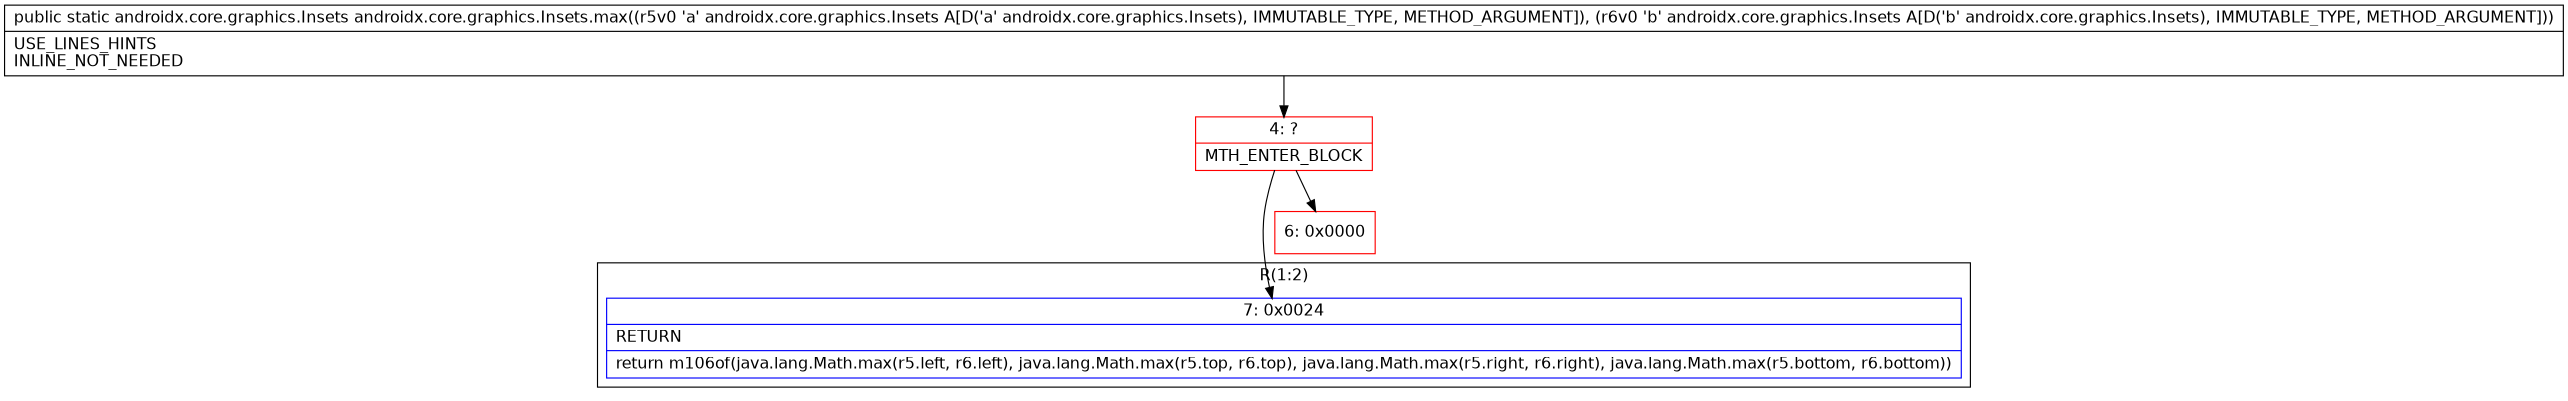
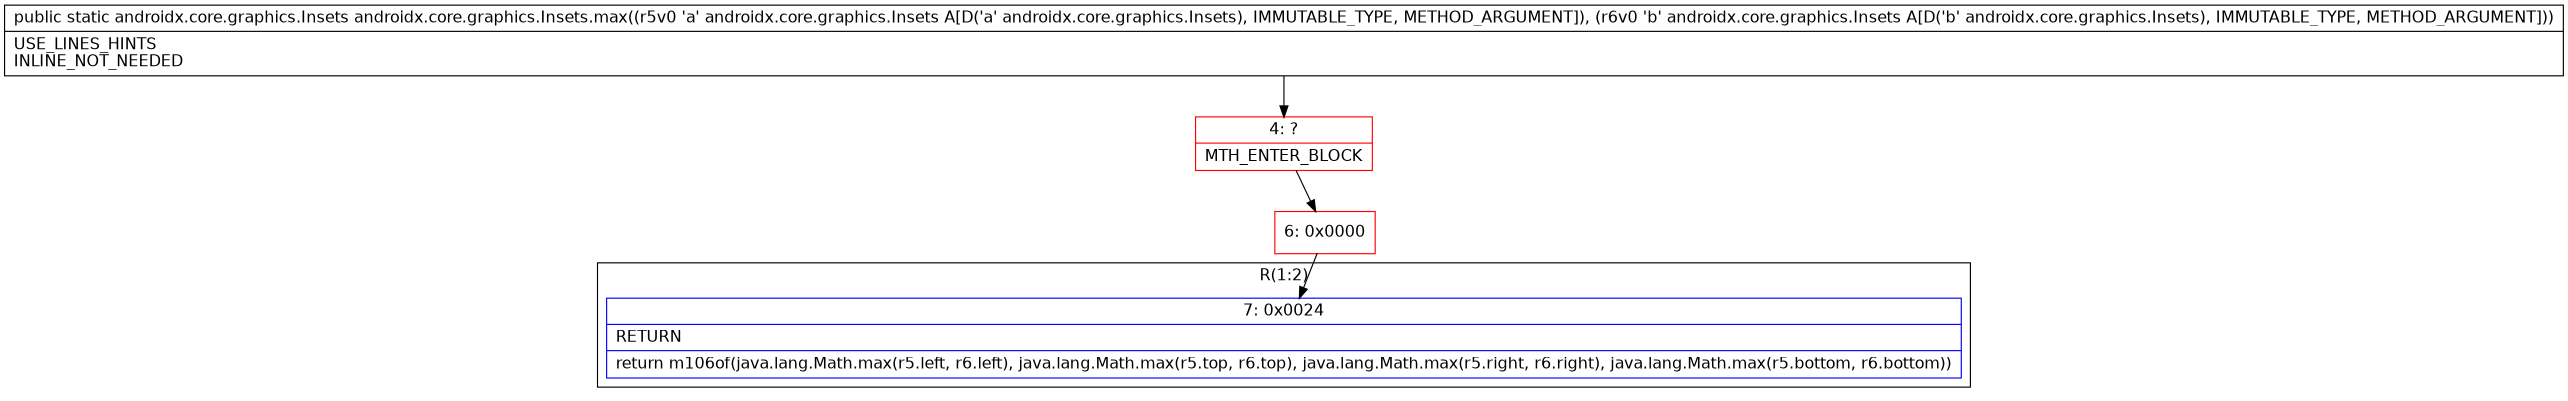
edge "4: ?" -> "7: 0x0024": now "6: 0x0000" -> "7: 0x0024"
